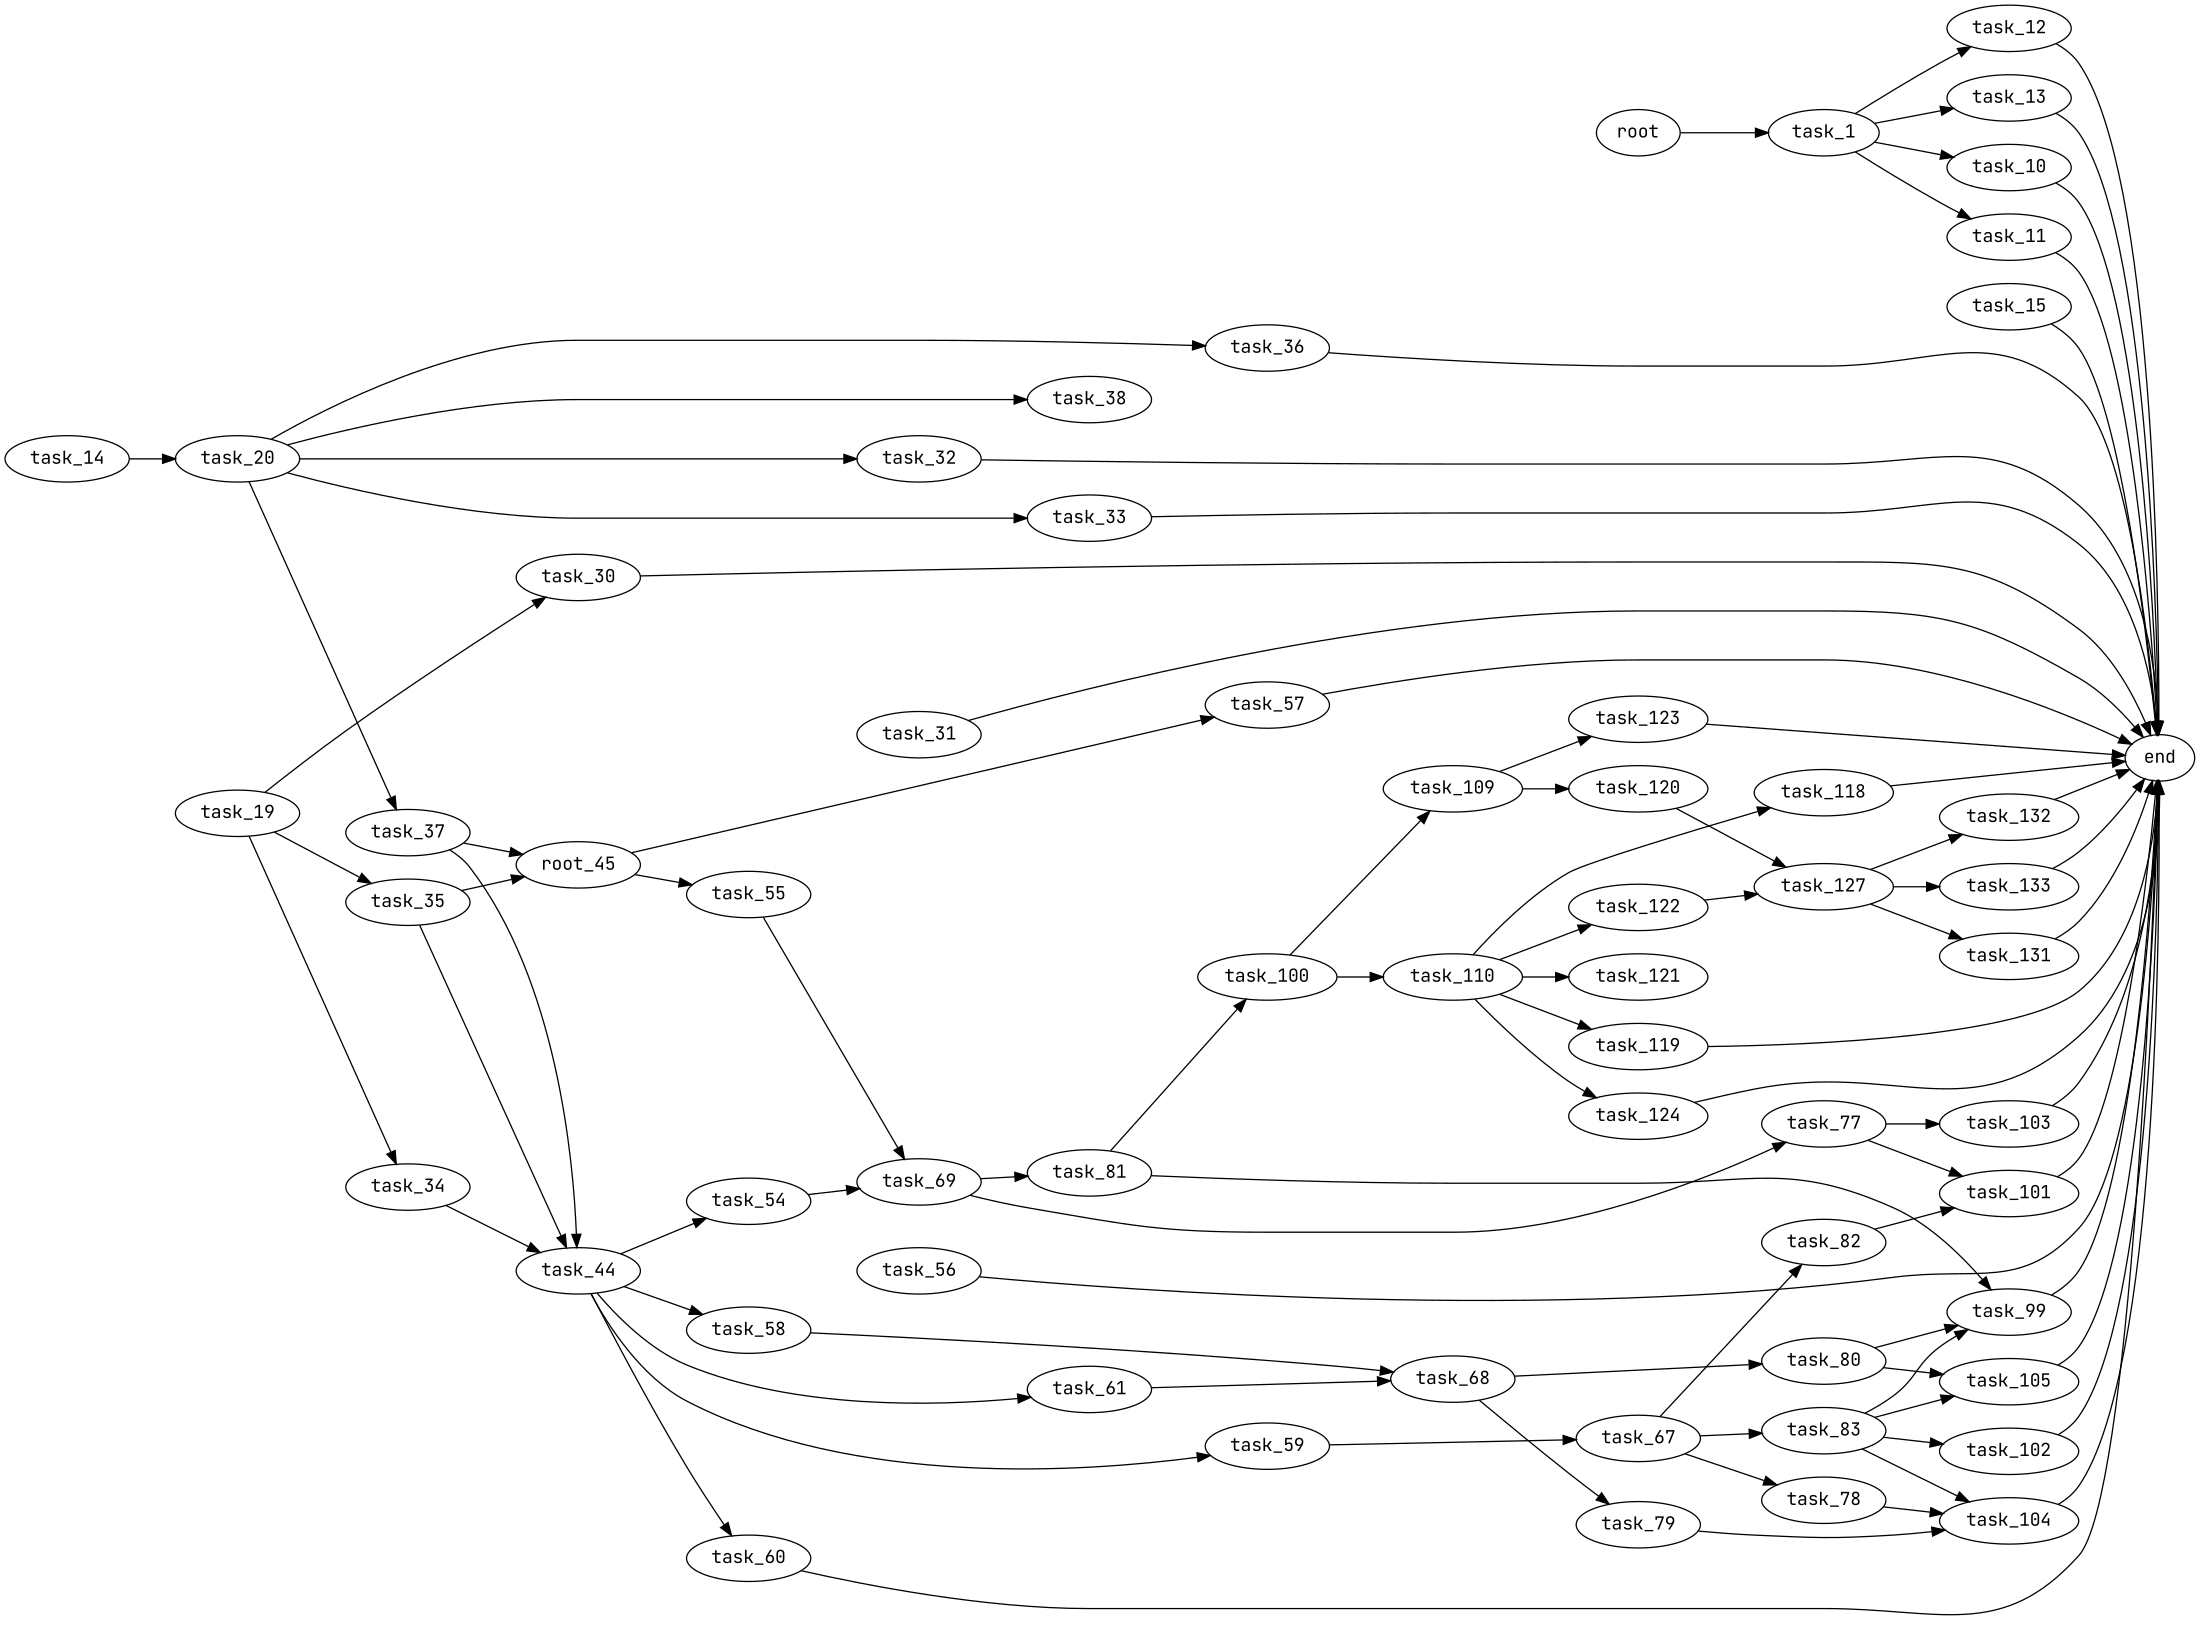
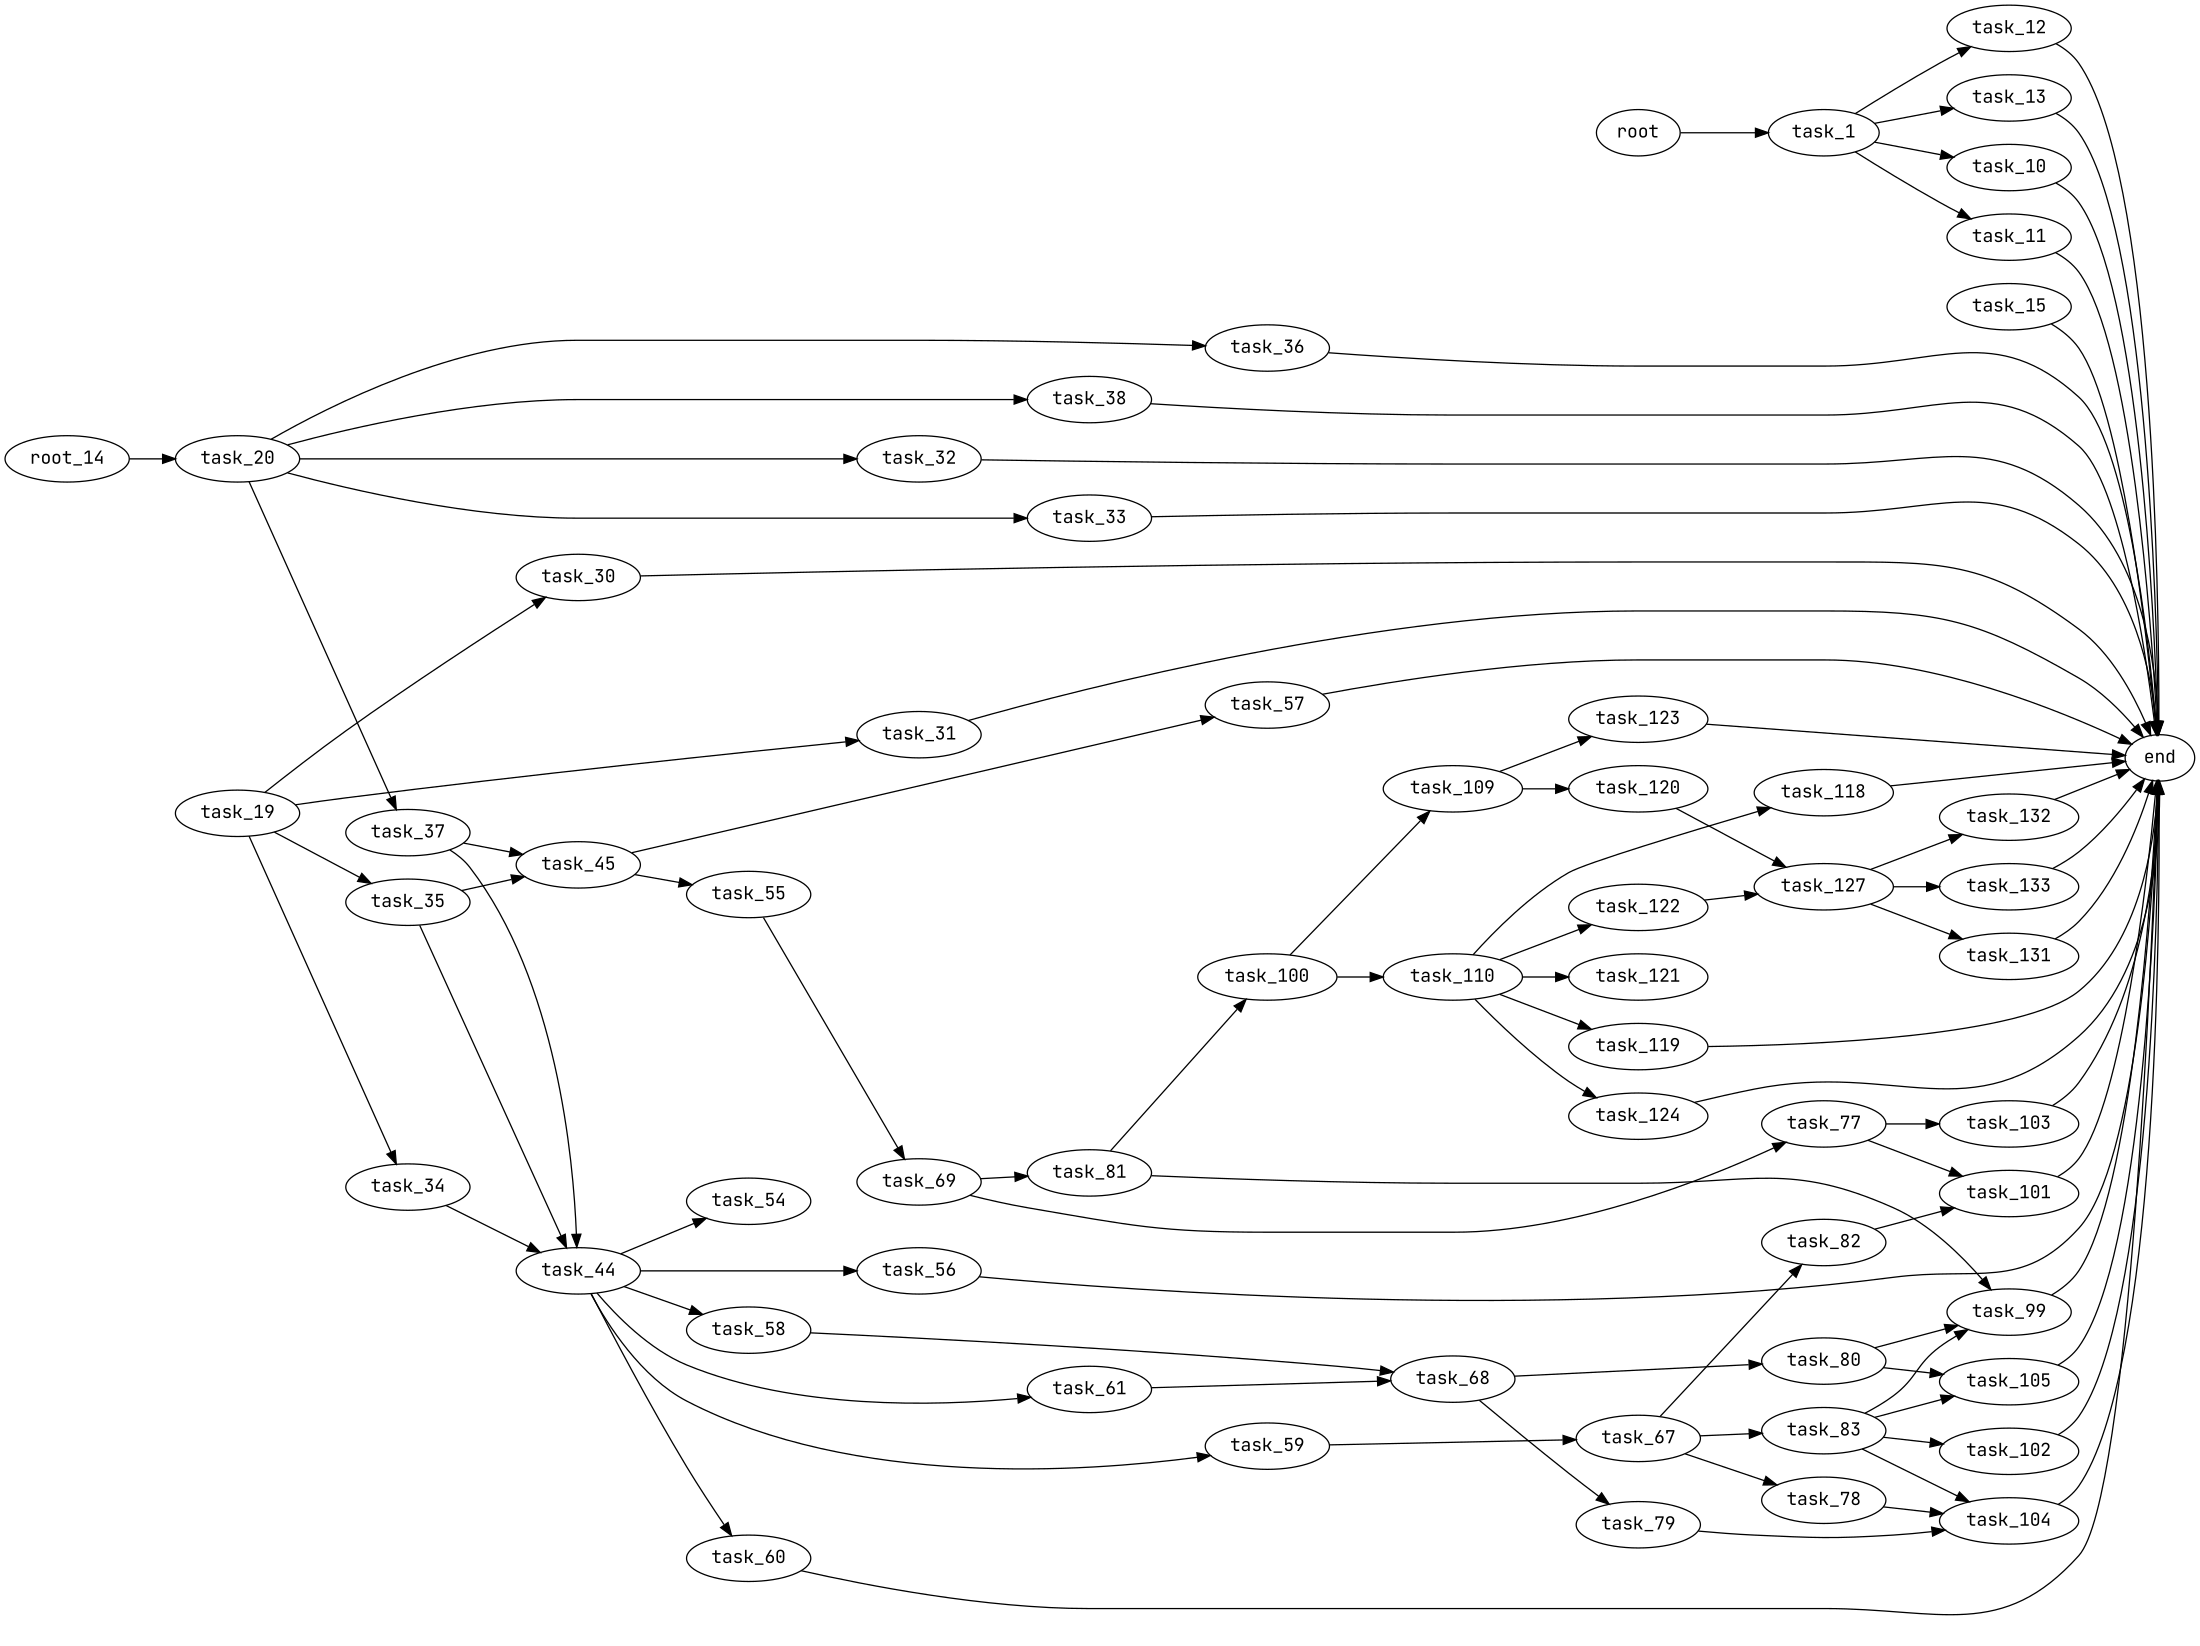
edge "task_38" -> "end": added
node "task_14": label "task_14" -> "root_14"
edge "task_19" -> "task_31": added
node "root_45": label "root_45" -> "task_45"
edge "task_54" -> "task_69": removed
edge "task_44" -> "task_56": added
